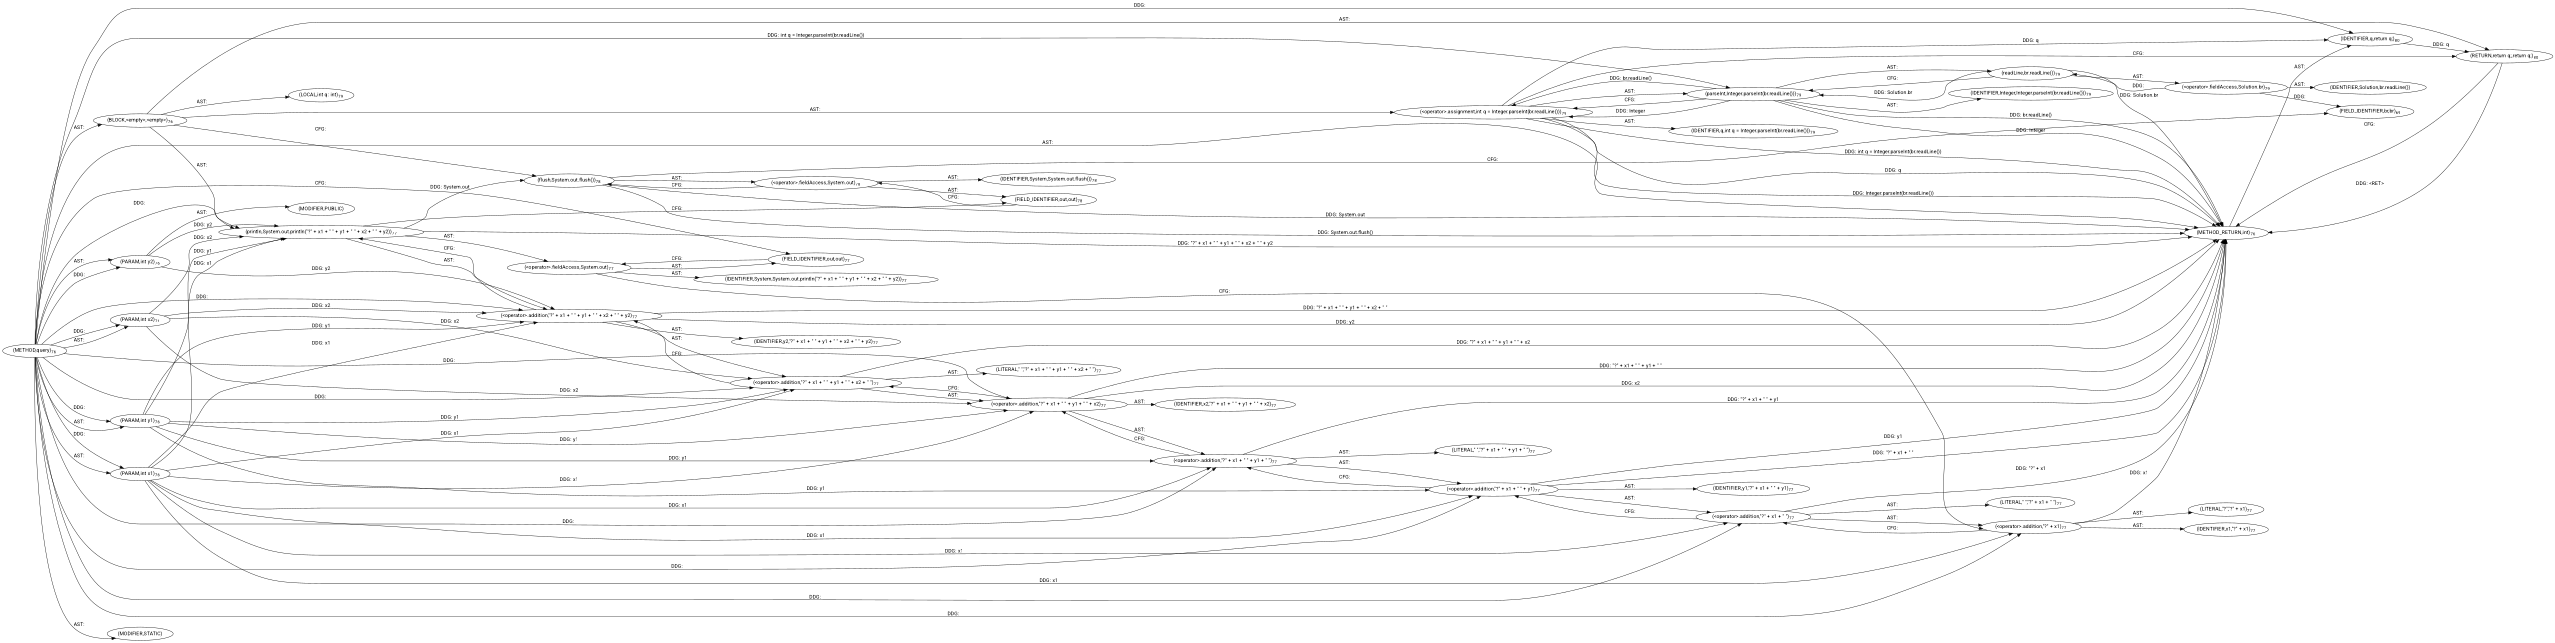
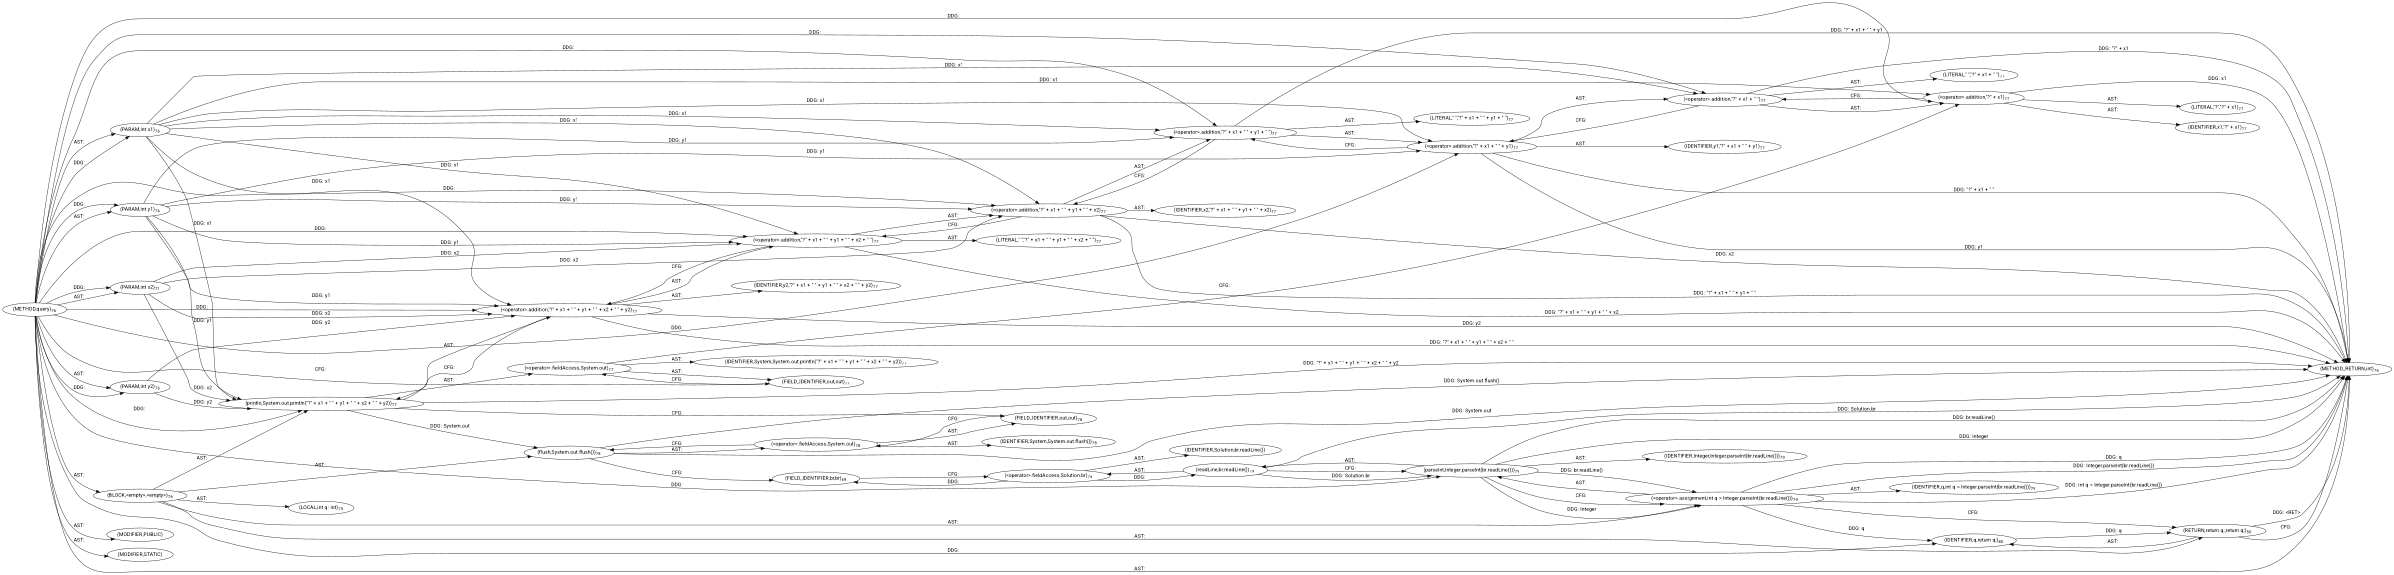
edge "(METHOD,query)" -> "(parseInt,Integer.parseInt(br.readLine()))": label "DDG: int q = Integer.parseInt(br.readLine())" -> "DDG: "
edge "(METHOD_RETURN,int)" -> "(IDENTIFIER,q,return q;)": now "(RETURN,return q;,return q;)" -> "(IDENTIFIER,q,return q;)"
edge "(BLOCK,<empty>,<empty>)" -> "(flush,System.out.flush())": label "CFG: " -> "AST: "
edge "(PARAM,int y2)" -> "(MODIFIER,PUBLIC)": now "(METHOD,query)" -> "(MODIFIER,PUBLIC)"
edge "(FIELD_IDENTIFIER,br,br)" -> "(<operator>.fieldAccess,Solution.br)": added, label "CFG:"
